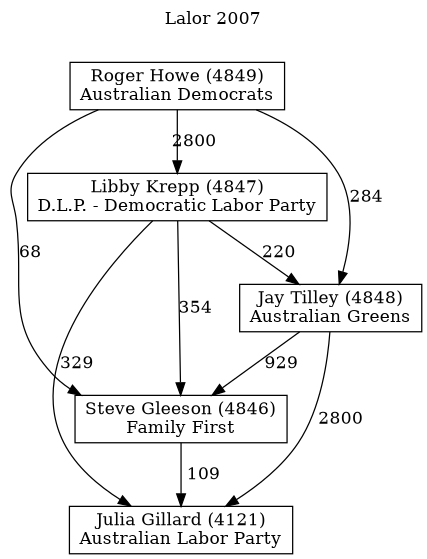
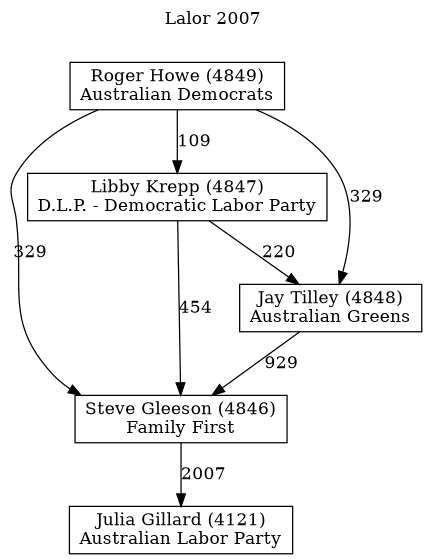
edge "Roger Howe (4849) Australian Democrats" -> "Libby Krepp (4847) D.L.P. - Democratic Labor Party": label "2800" -> "109"
edge "Roger Howe (4849) Australian Democrats" -> "Jay Tilley (4848) Australian Greens": label "284" -> "329"
edge "Roger Howe (4849) Australian Democrats" -> "Steve Gleeson (4846) Family First": label "68" -> "329"
edge "Libby Krepp (4847) D.L.P. - Democratic Labor Party" -> "Steve Gleeson (4846) Family First": label "354" -> "454"
edge "Libby Krepp (4847) D.L.P. - Democratic Labor Party" -> "Julia Gillard (4121) Australian Labor Party": removed, label "329"
edge "Jay Tilley (4848) Australian Greens" -> "Julia Gillard (4121) Australian Labor Party": removed, label "2800"
edge "Steve Gleeson (4846) Family First" -> "Julia Gillard (4121) Australian Labor Party": label "109" -> "2007"
